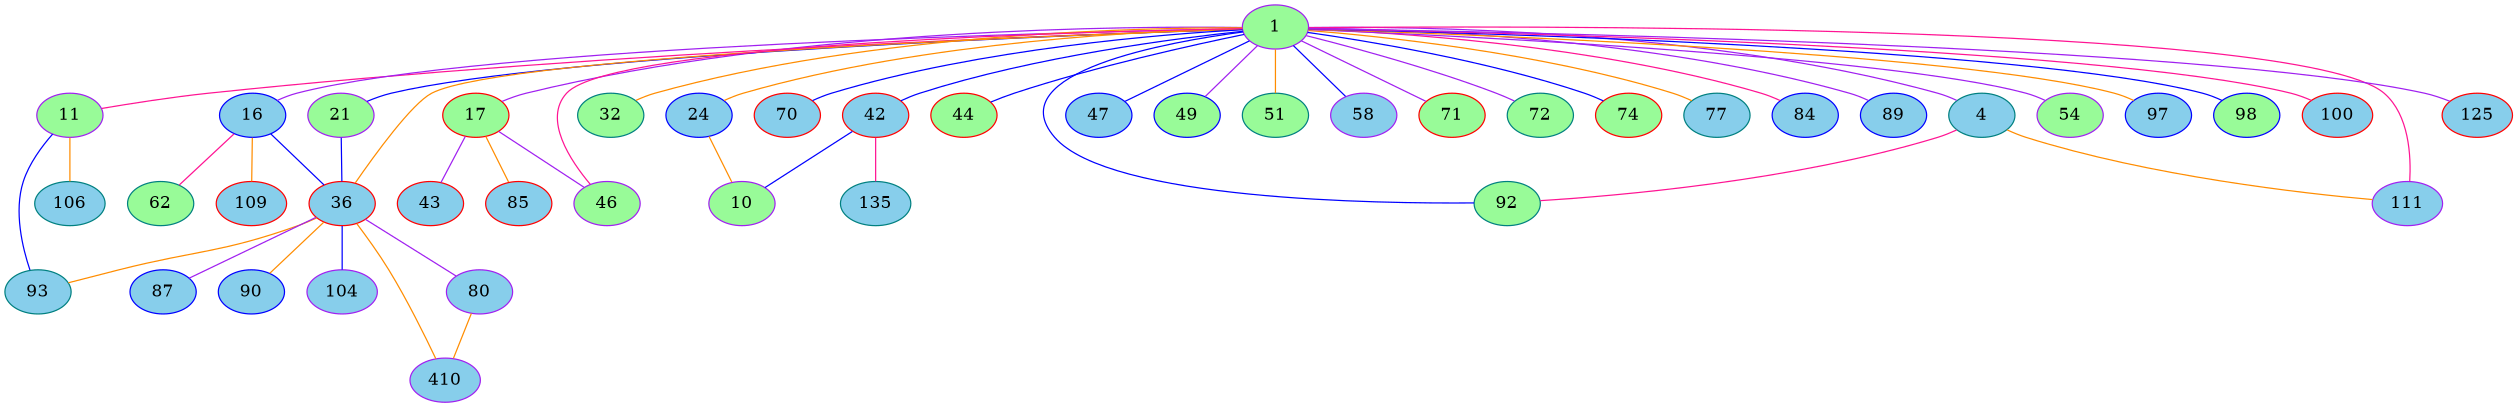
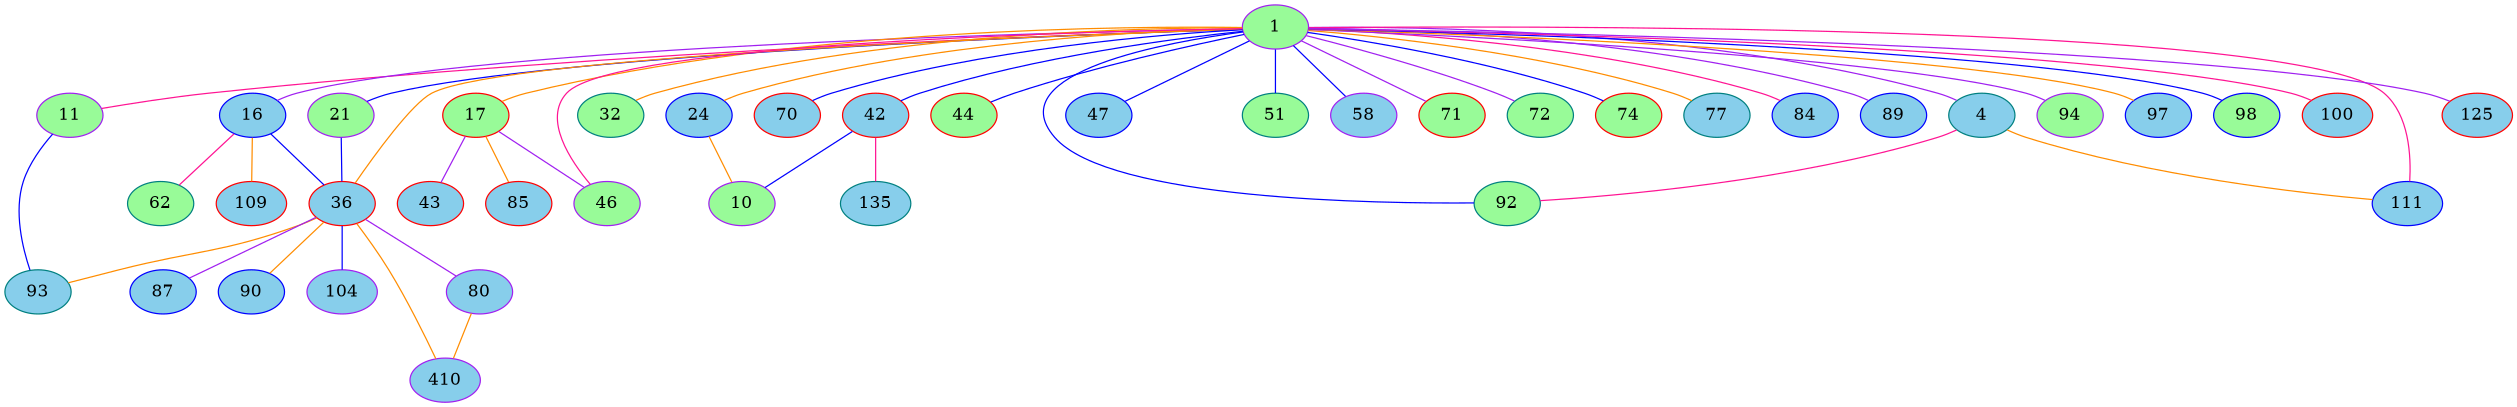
edge "1" -- "17": color purple -> darkorange
edge "1" -- "51": color darkorange -> blue
node "49": removed
node "54": label "54" -> "94"
node "106": removed
node "111": color purple -> blue
